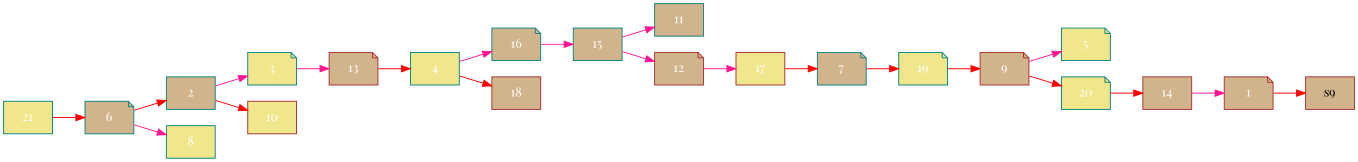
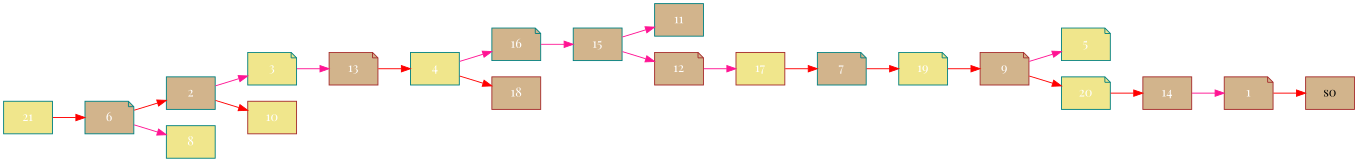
node "s9": label "s9" -> "s0"
